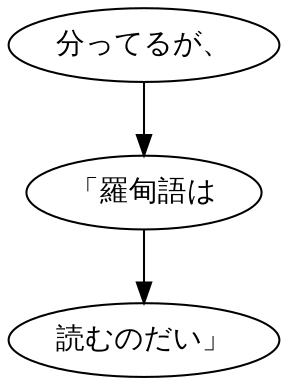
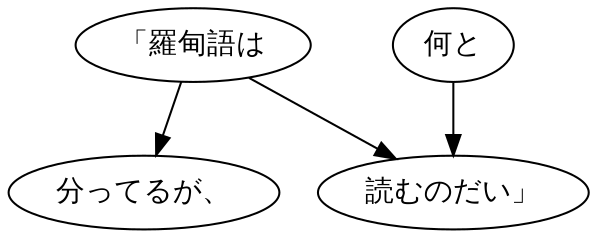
node "何と": added
edge "分ってるが、" -> "「羅甸語は": reversed
